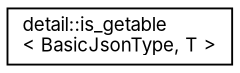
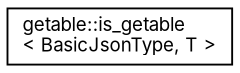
node "detail::is_getable < BasicJsonType, T >": label "detail::is_getable < BasicJsonType, T >" -> "getable::is_getable < BasicJsonType, T >"
